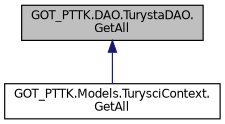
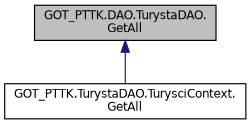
node "GOT_PTTK.Models.TurysciContext. GetAll": label "GOT_PTTK.Models.TurysciContext. GetAll" -> "GOT_PTTK.TurystaDAO.TurysciContext. GetAll"
